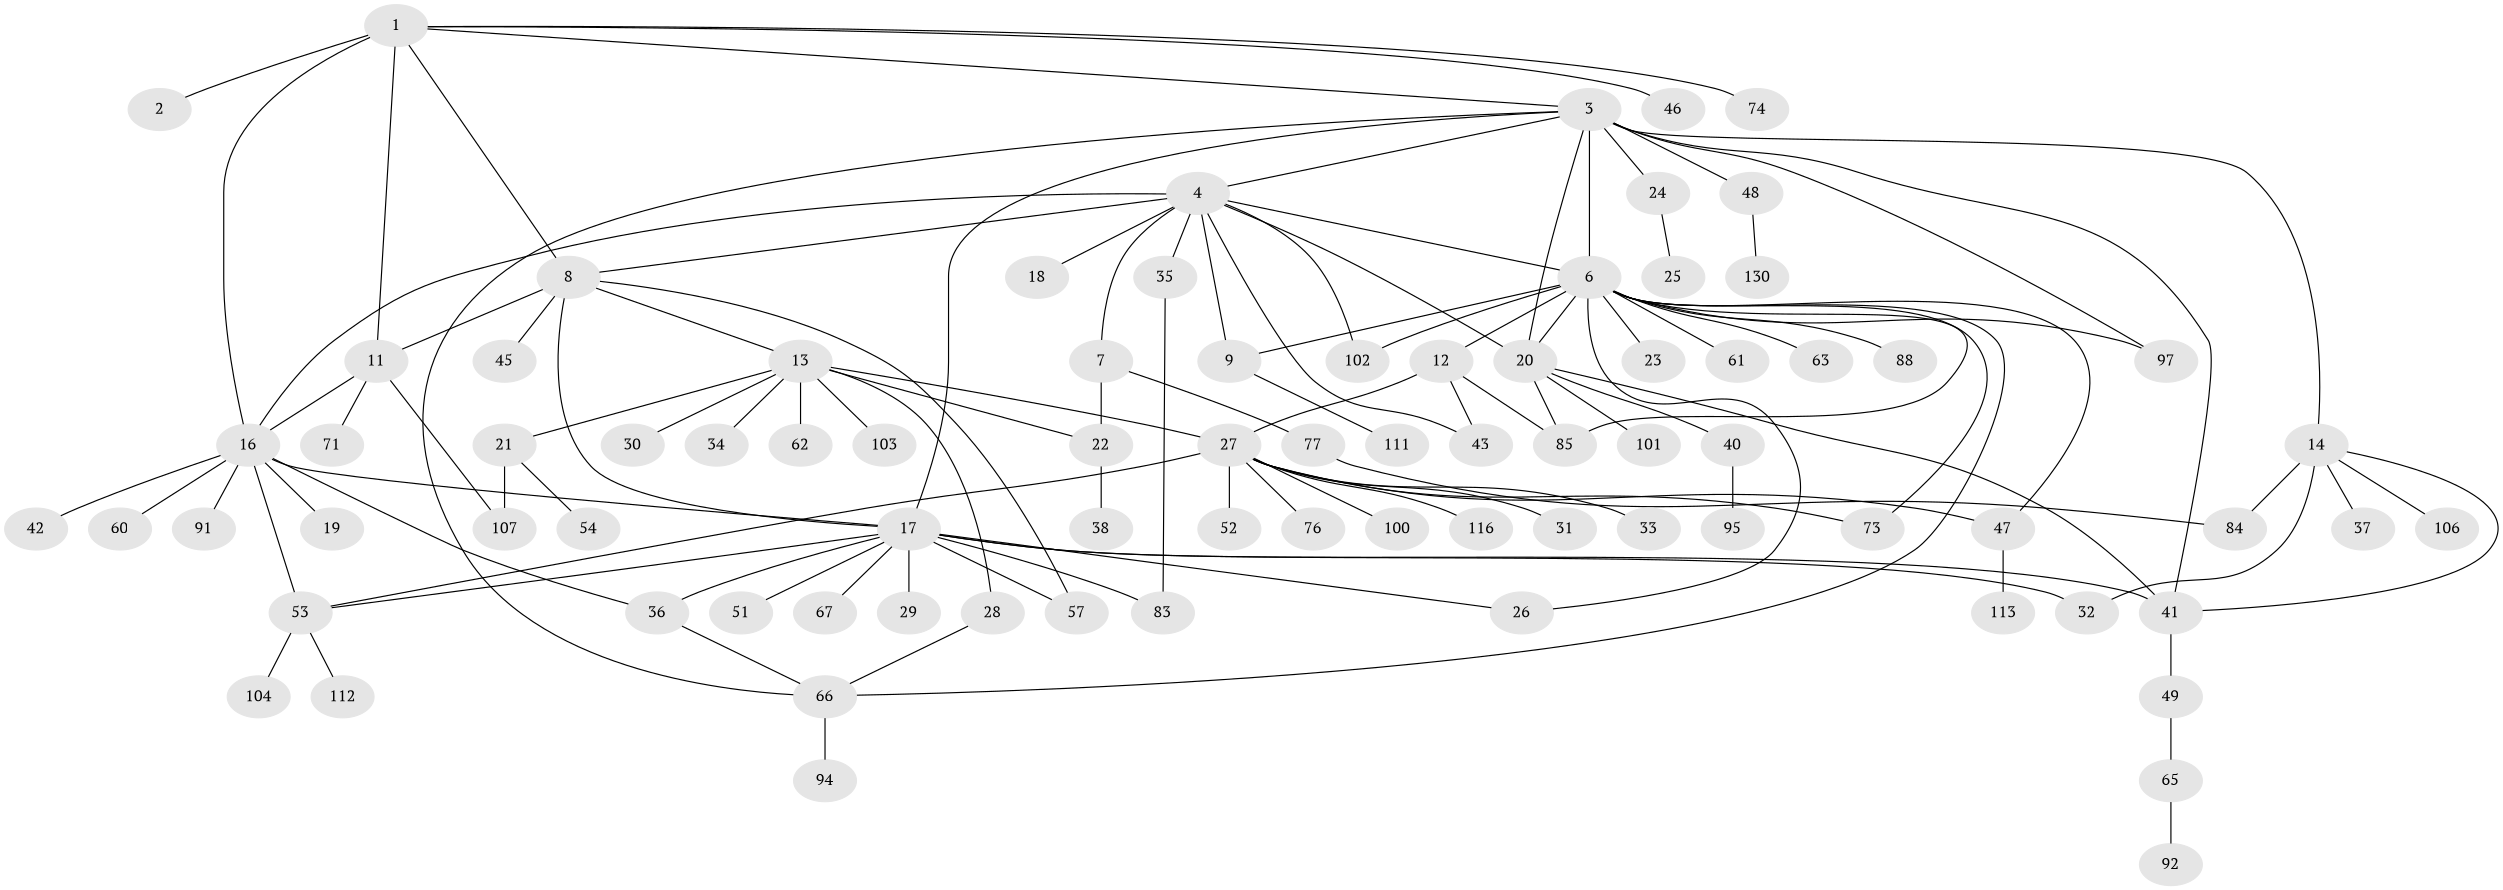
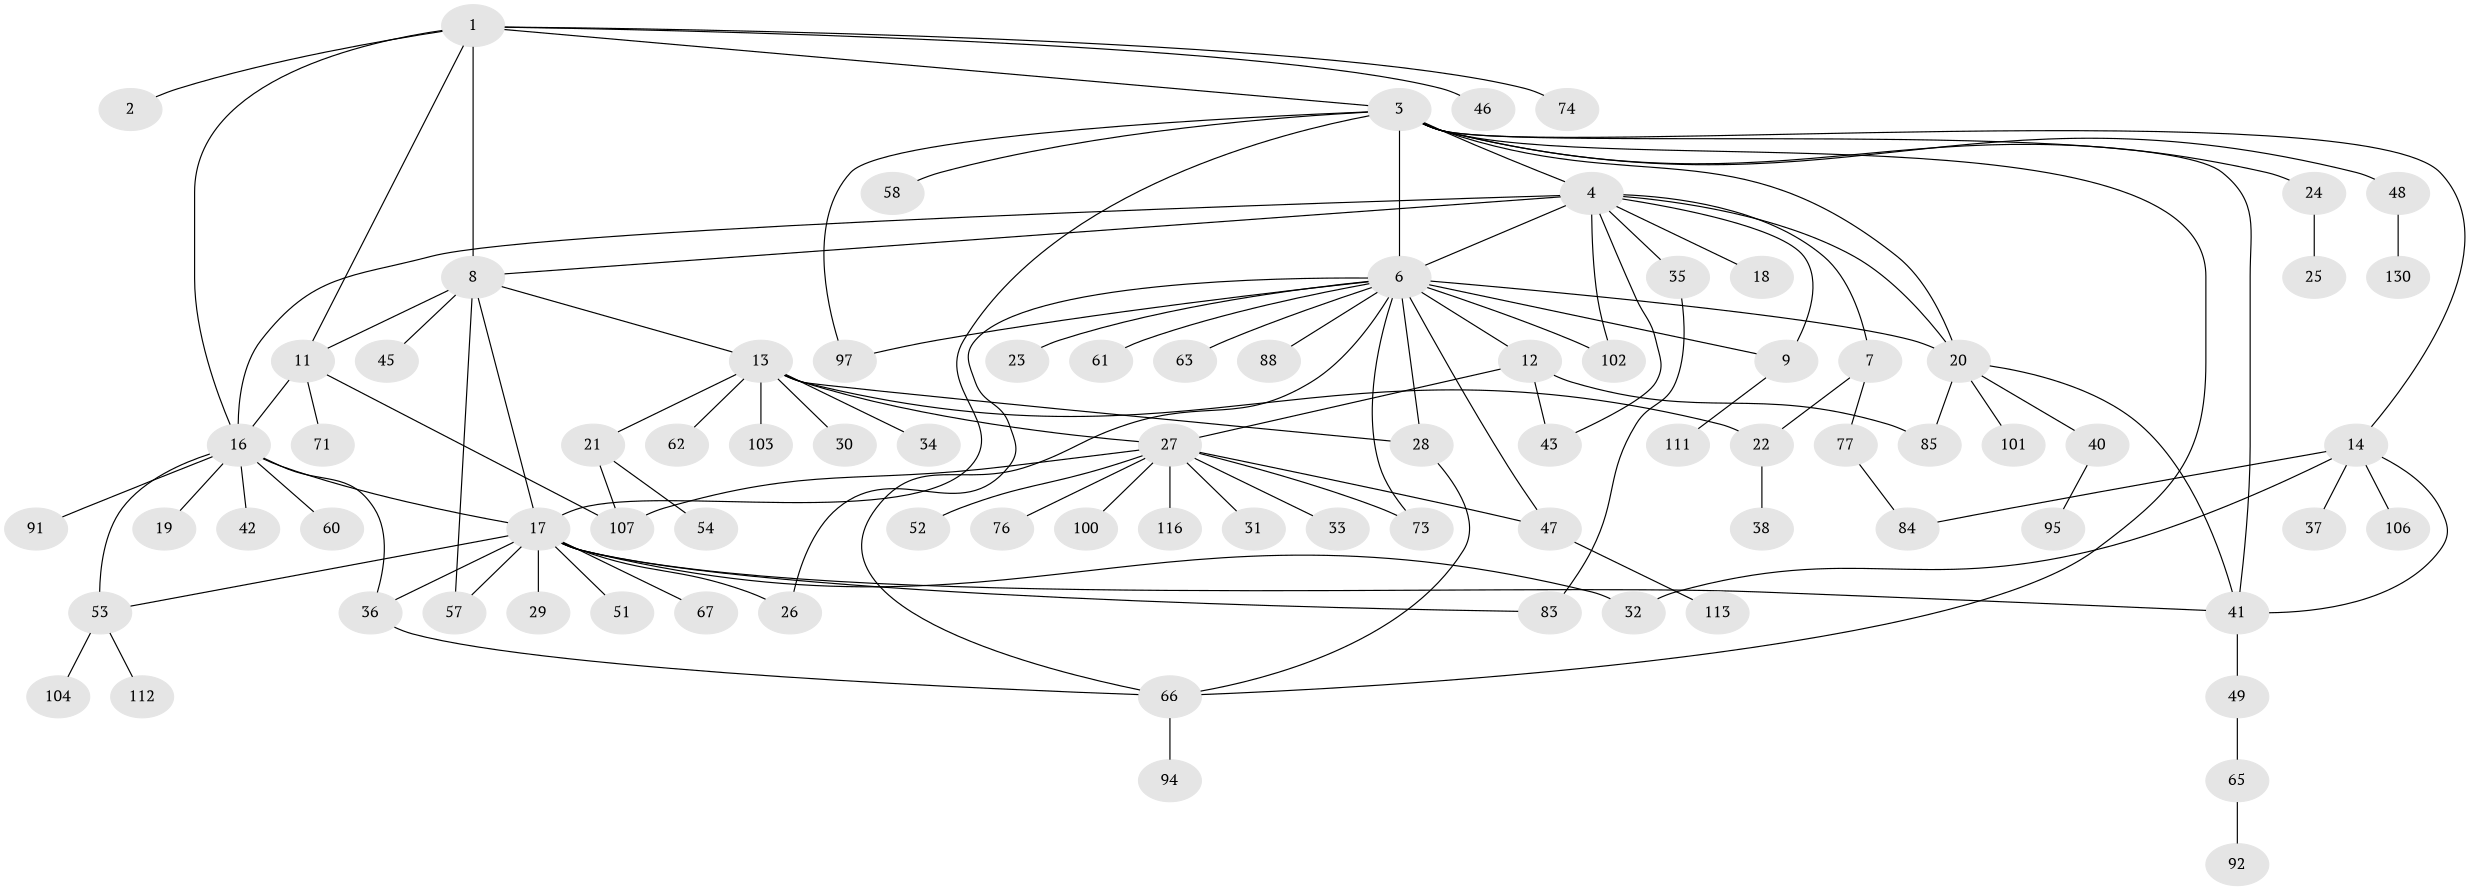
node "58": added
edge "6" -- "85": now "6" -- "28"
edge "27" -- "53": now "27" -- "107"
